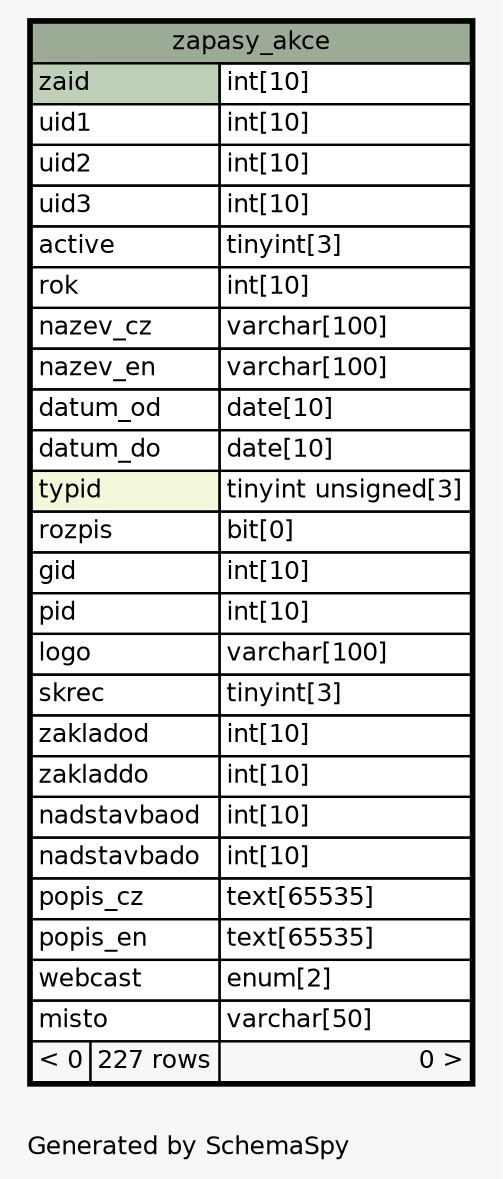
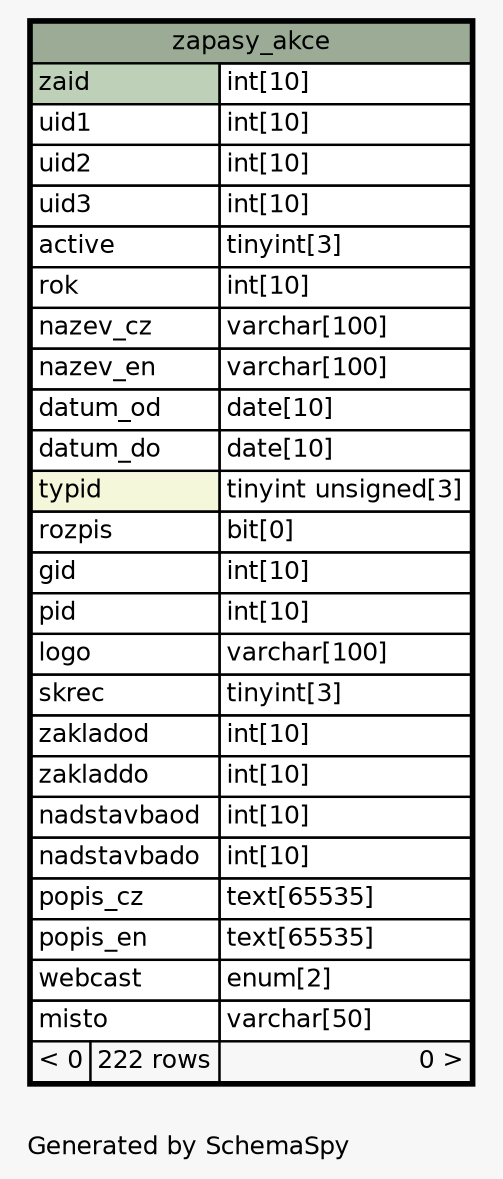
node "zapasy_akce": text "227 rows" -> "222 rows"
